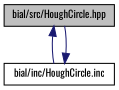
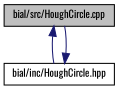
node "bial/src/HoughCircle.hpp": label "bial/src/HoughCircle.hpp" -> "bial/src/HoughCircle.cpp"
node "bial/inc/HoughCircle.inc": label "bial/inc/HoughCircle.inc" -> "bial/inc/HoughCircle.hpp"
